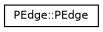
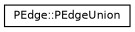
node "PEdge::PEdge": label "PEdge::PEdge" -> "PEdge::PEdgeUnion"
